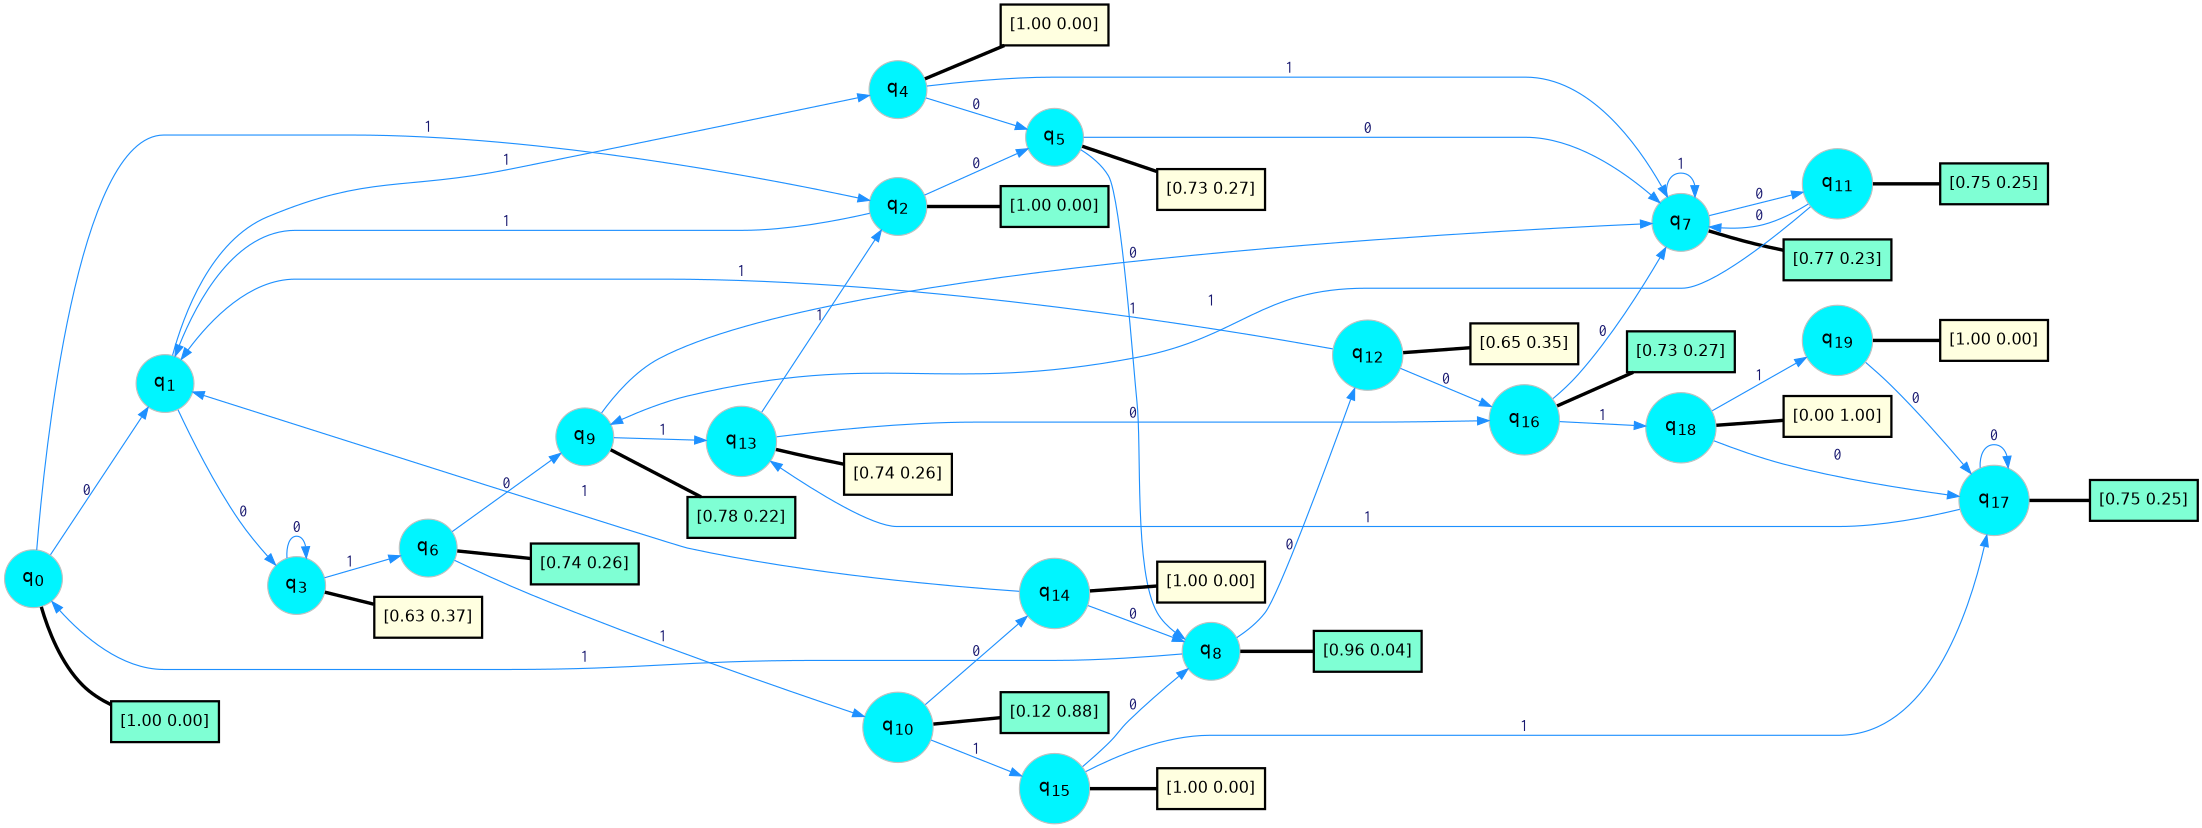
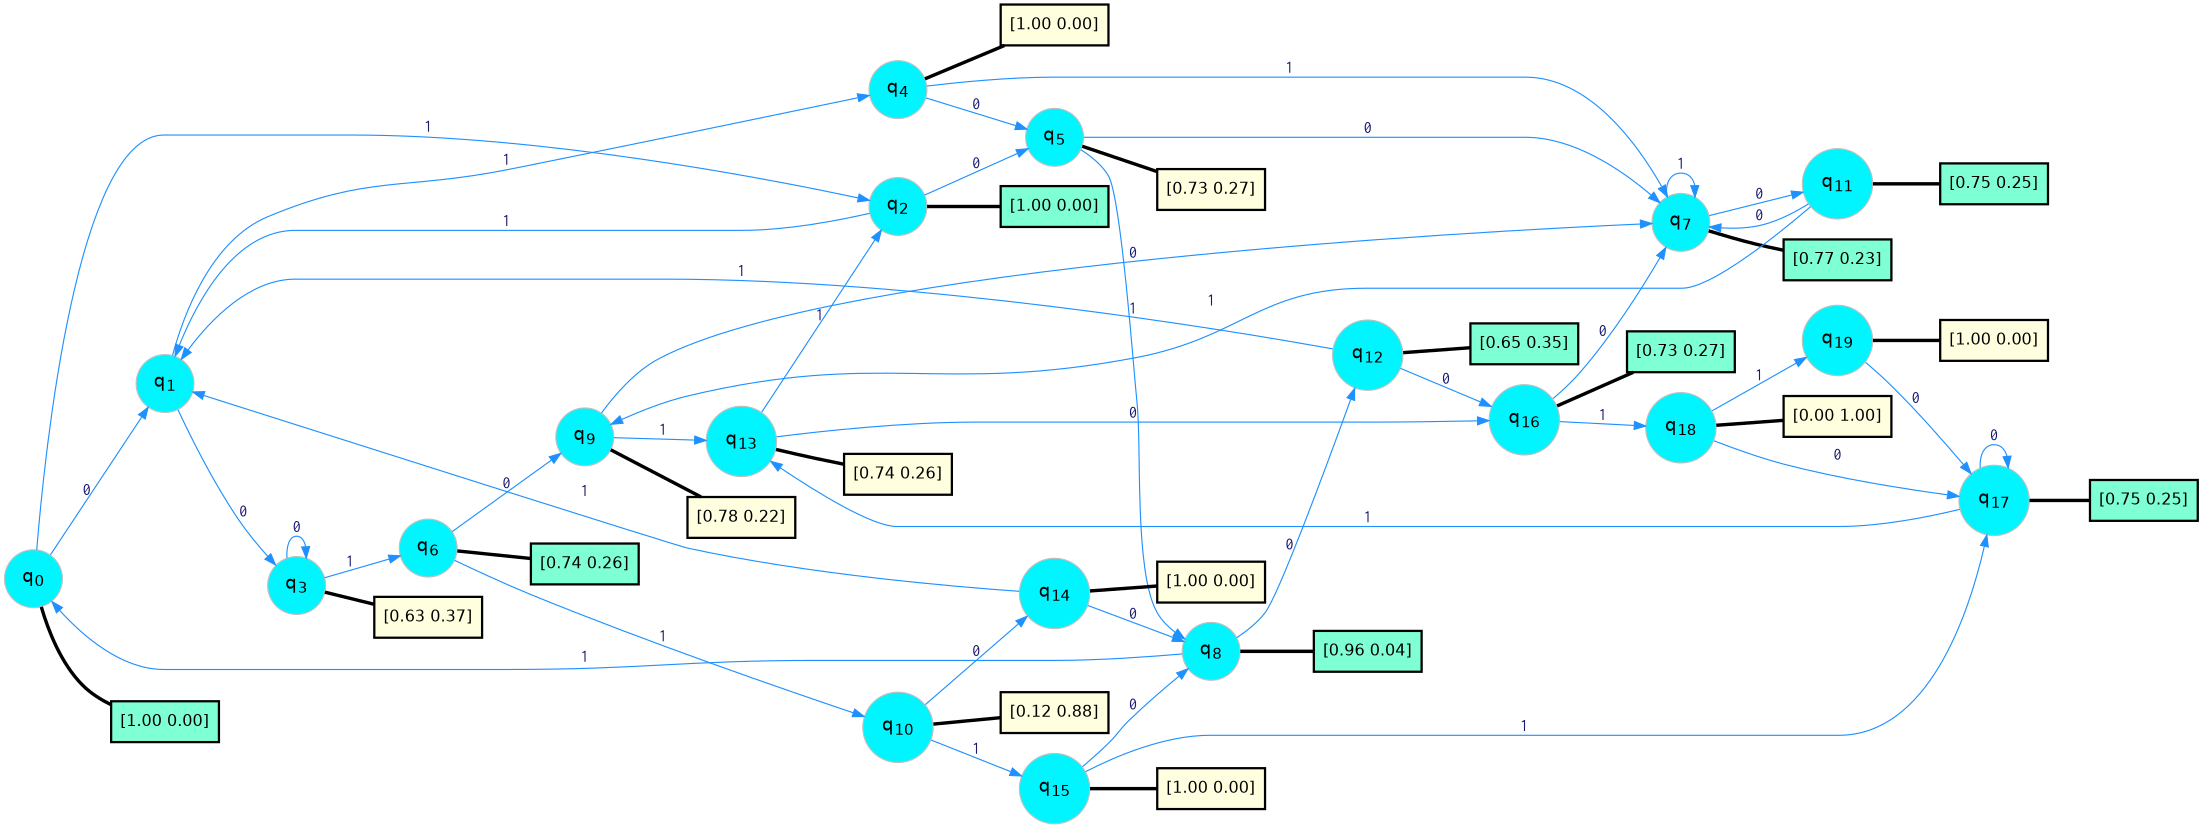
node "[0.65 0.35]": fillcolor lightyellow -> aquamarine
node "[0.78 0.22]": fillcolor aquamarine -> lightyellow
node "[0.12 0.88]": fillcolor aquamarine -> lightyellow
